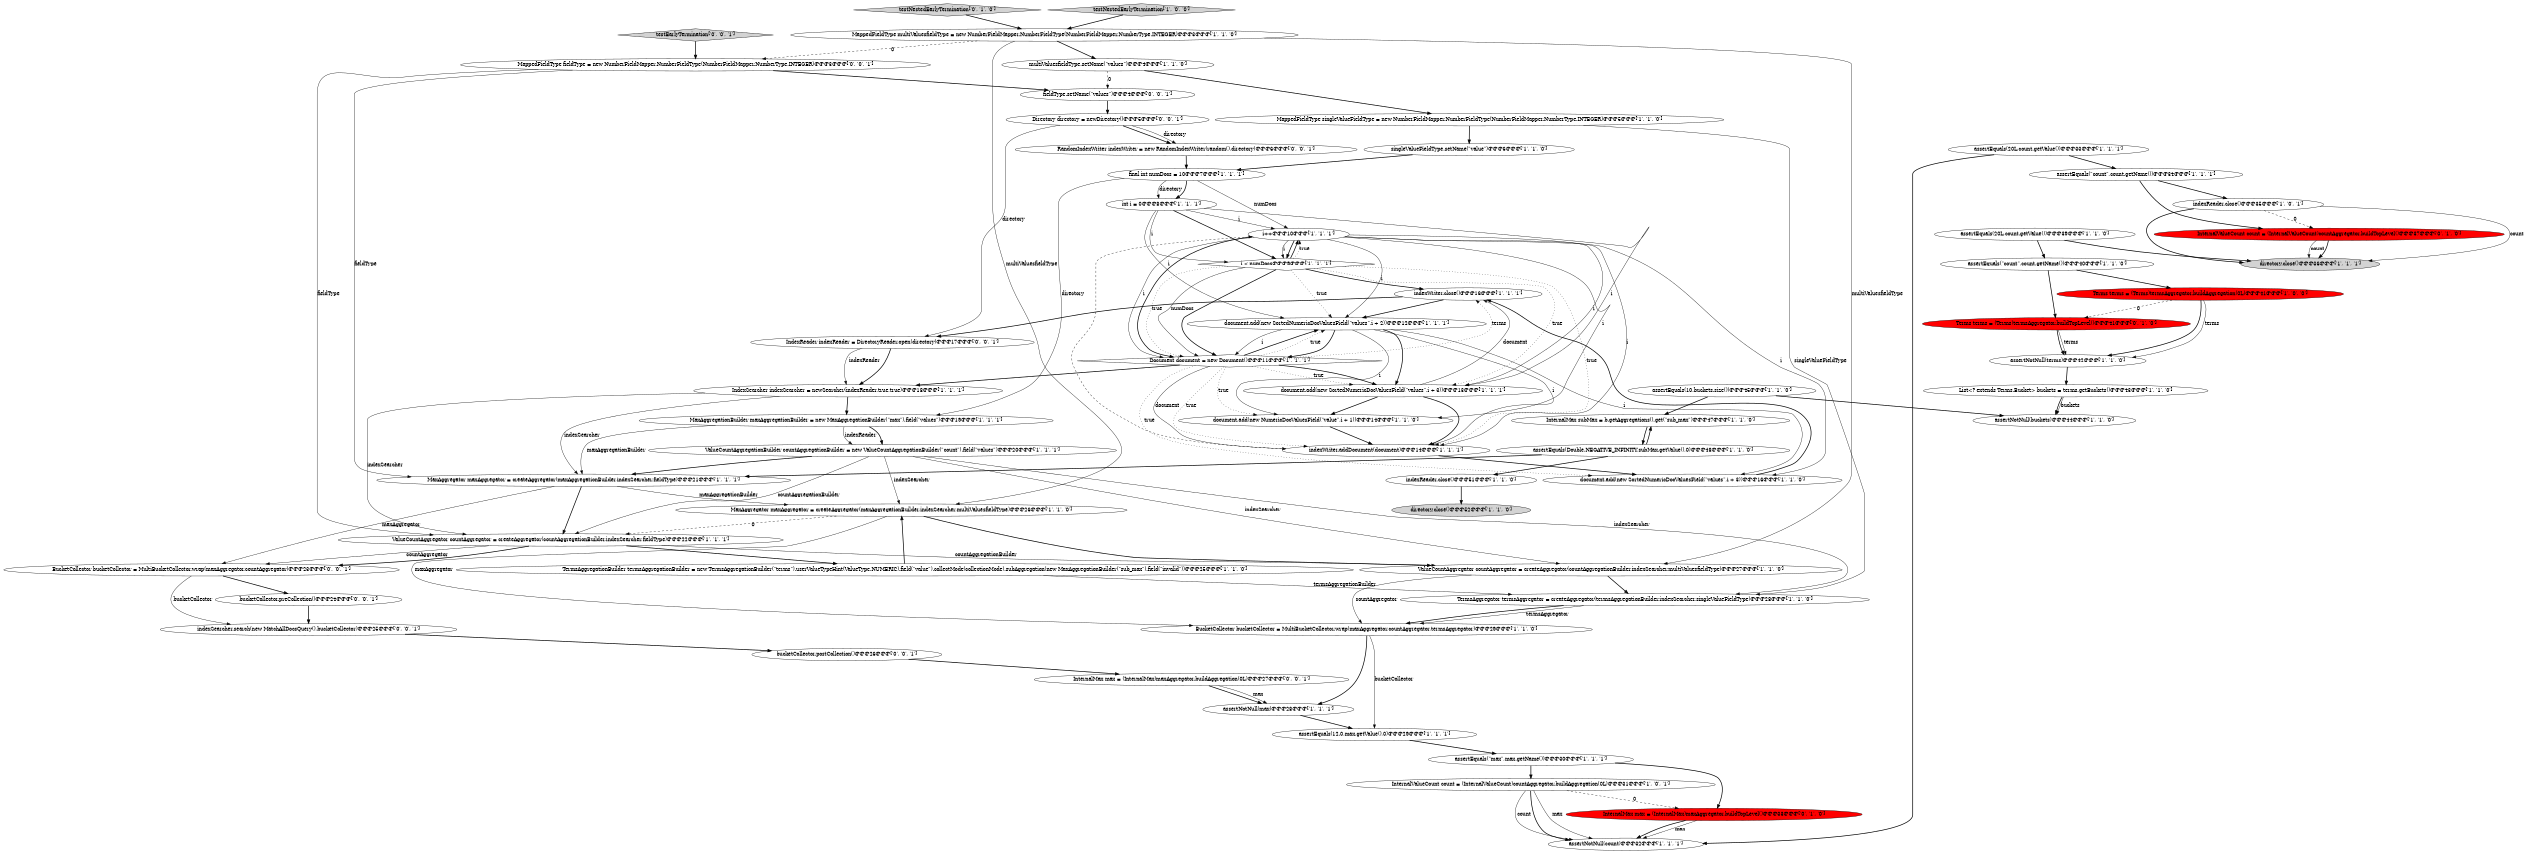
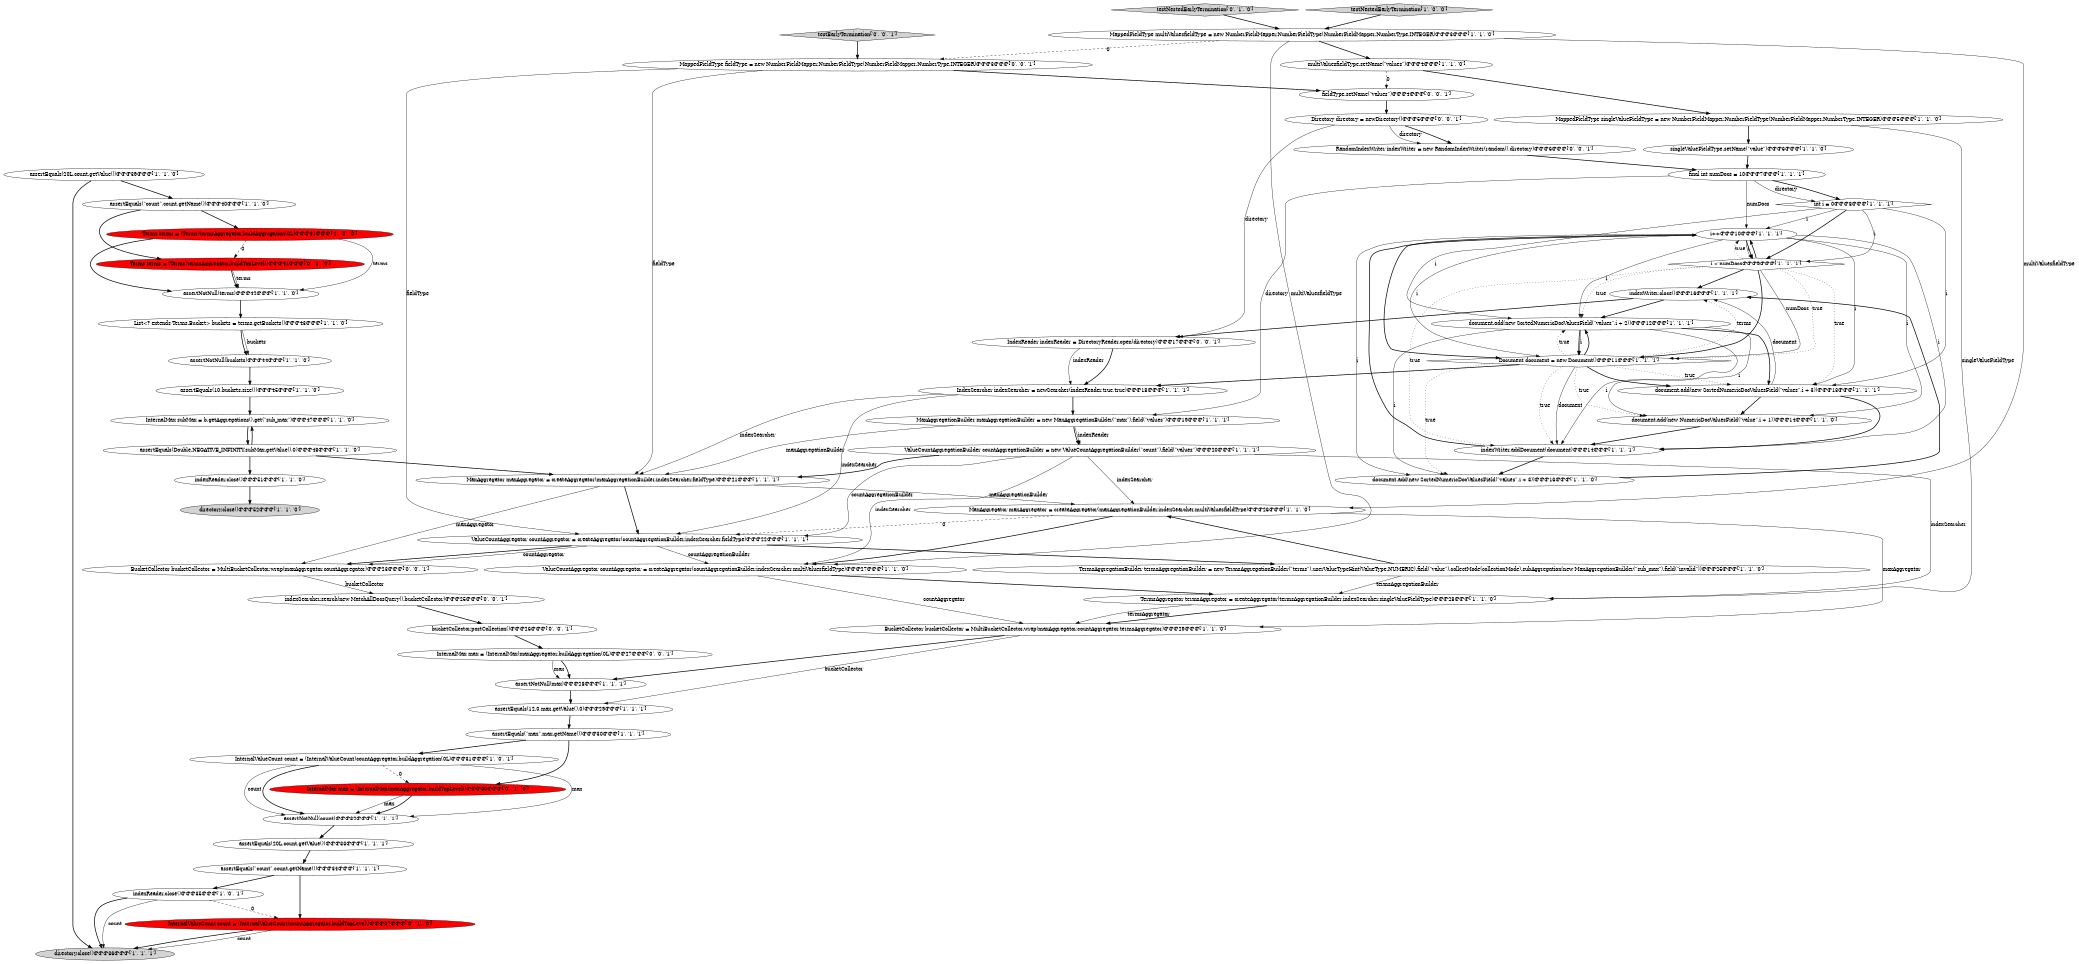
node "int i = 0@@@8@@@['1', '1', '1']": shape ellipse -> diamond
edge "indexWriter.addDocument(document)@@@14@@@['1', '1', '1']" -> "i++@@@10@@@['1', '1', '1']": style dashed -> bold
edge "assertEquals(10,buckets.size())@@@45@@@['1', '1', '0']" -> "assertNotNull(buckets)@@@44@@@['1', '1', '0']": reversed
edge "assertEquals(20L,count.getValue())@@@33@@@['1', '1', '1']" -> "assertNotNull(count)@@@32@@@['1', '1', '1']": reversed
node "bucketCollector.preCollection()@@@24@@@['0', '0', '1']": removed
